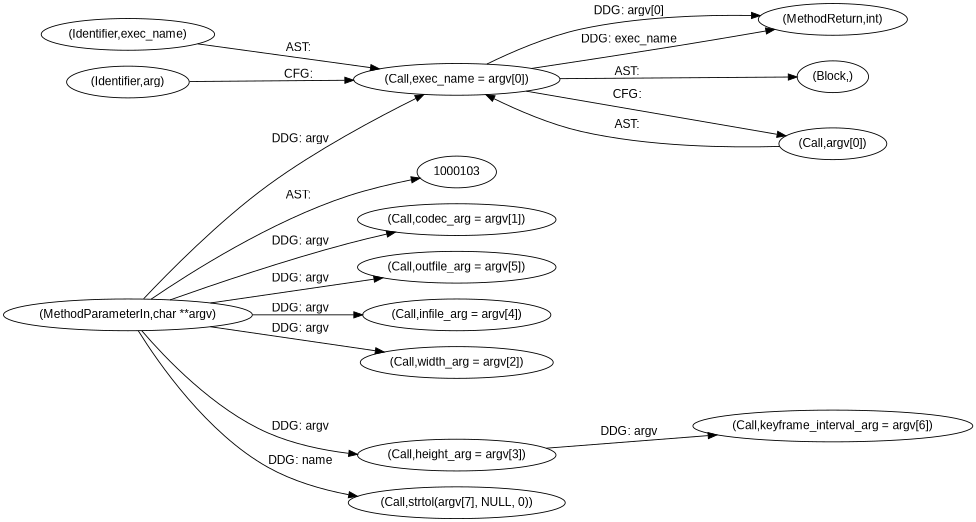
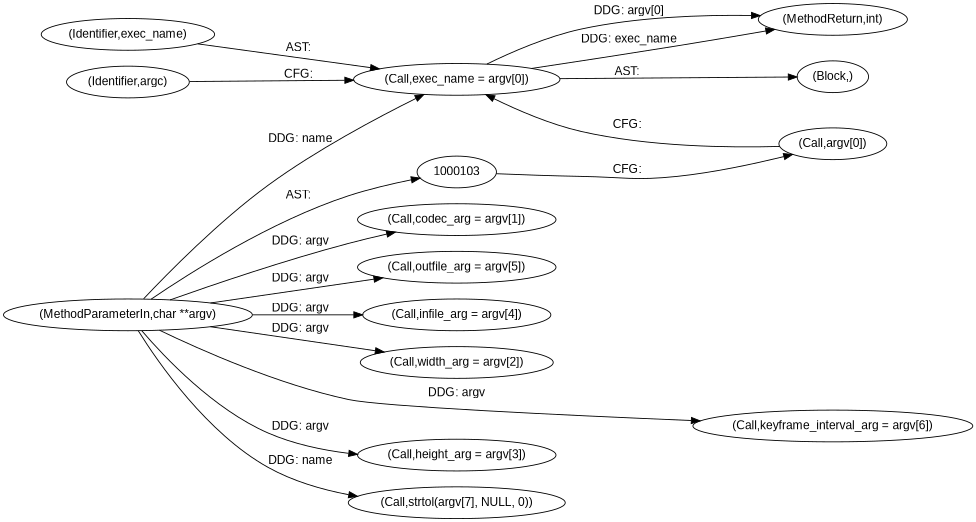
node "(Identifier,arg)": label "(Identifier,arg)" -> "(Identifier,argc)"
edge "(Call,exec_name = argv[0])" -> "(Call,argv[0])": now "1000103" -> "(Call,argv[0])"
edge "(Call,argv[0])" -> "(Call,exec_name = argv[0])": label "AST: " -> "CFG: "
edge "(MethodParameterIn,char **argv)" -> "(Call,exec_name = argv[0])": label "DDG: argv" -> "DDG: name"
edge "(Call,height_arg = argv[3])" -> "(Call,keyframe_interval_arg = argv[6])": now "(MethodParameterIn,char **argv)" -> "(Call,keyframe_interval_arg = argv[6])"
